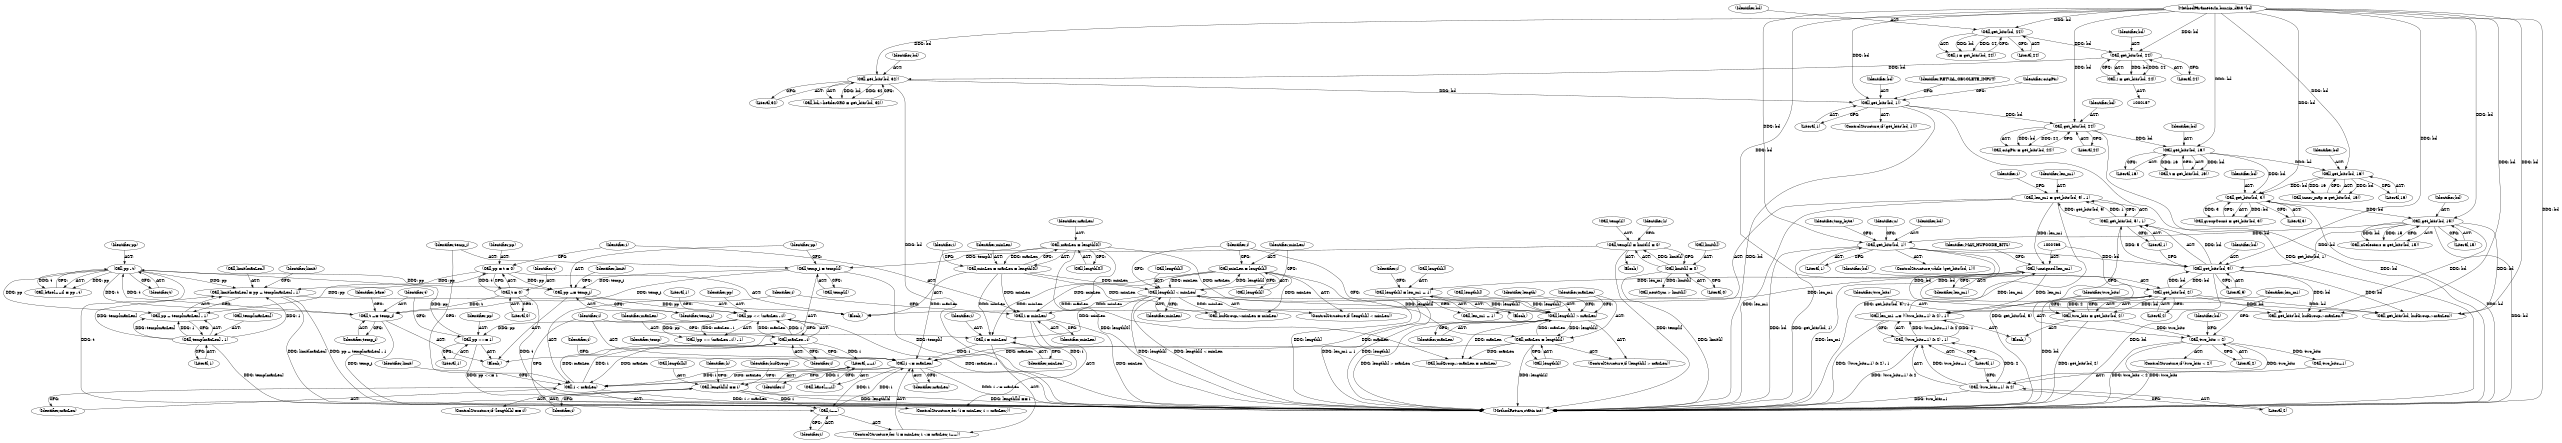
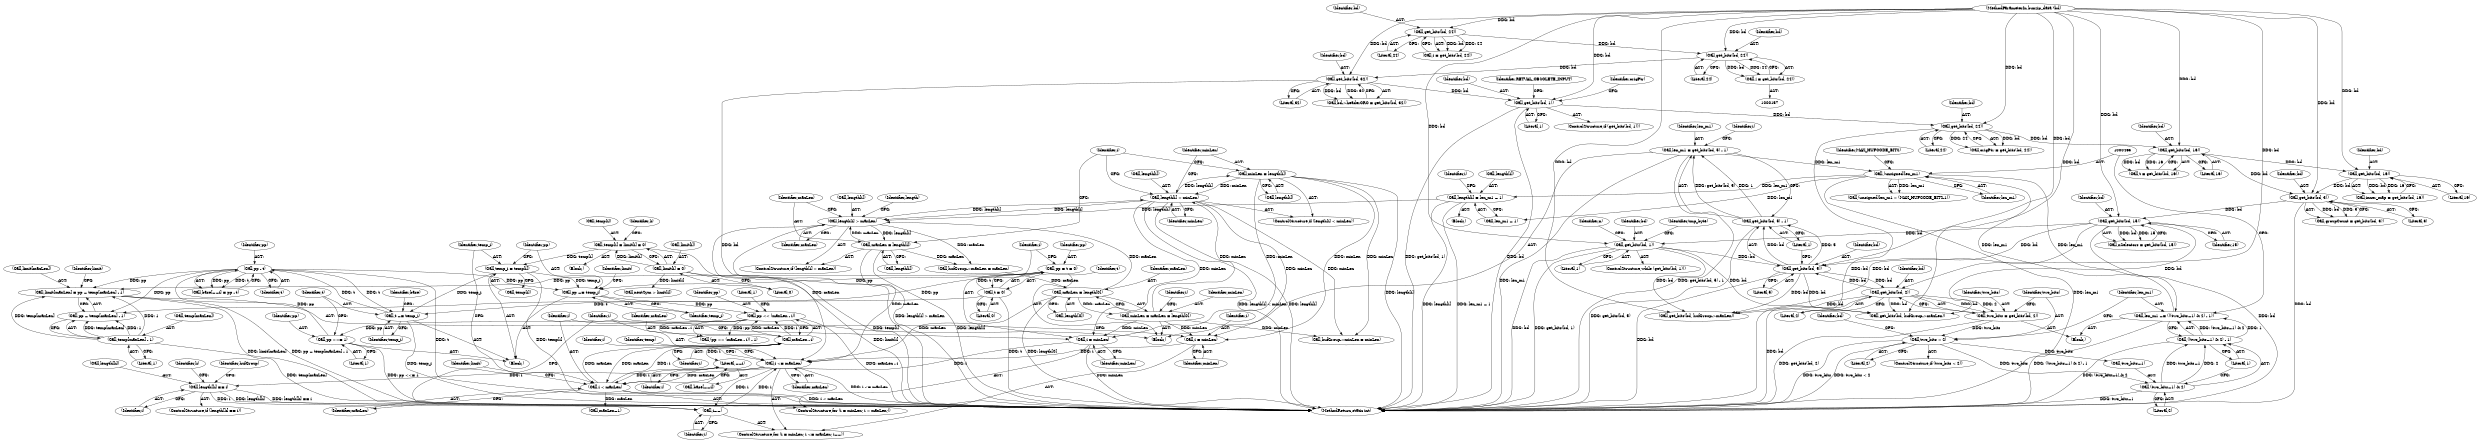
node "(Call,(unsigned)len_m1 > (MAX_HUFCODE_BITS-1))": added
node "(Literal,15)": label "(Literal,15)" -> "(Identifier,15)"
edge "(Call,maxLen = length[0])" -> "(Call,hufGroup->maxLen = maxLen)": reversed
edge "(MethodParameterIn,bunzip_data *bd)" -> "(MethodReturn,static int)": removed, label "DDG: bd"
edge "(ControlStructure,for (i = minLen; i <= maxLen; i++))" -> "(Call,i <= maxLen)": reversed
node "(Call,maxLen+1)": added
